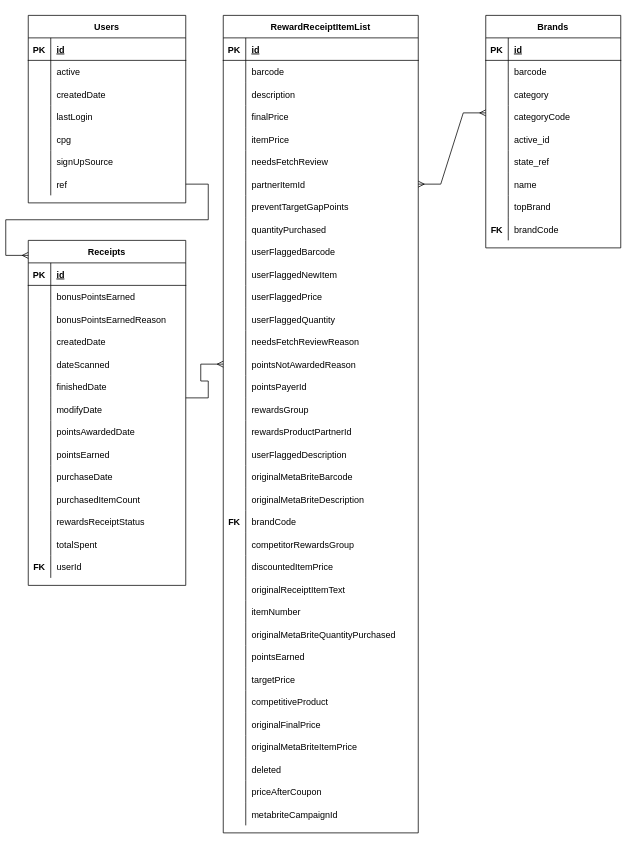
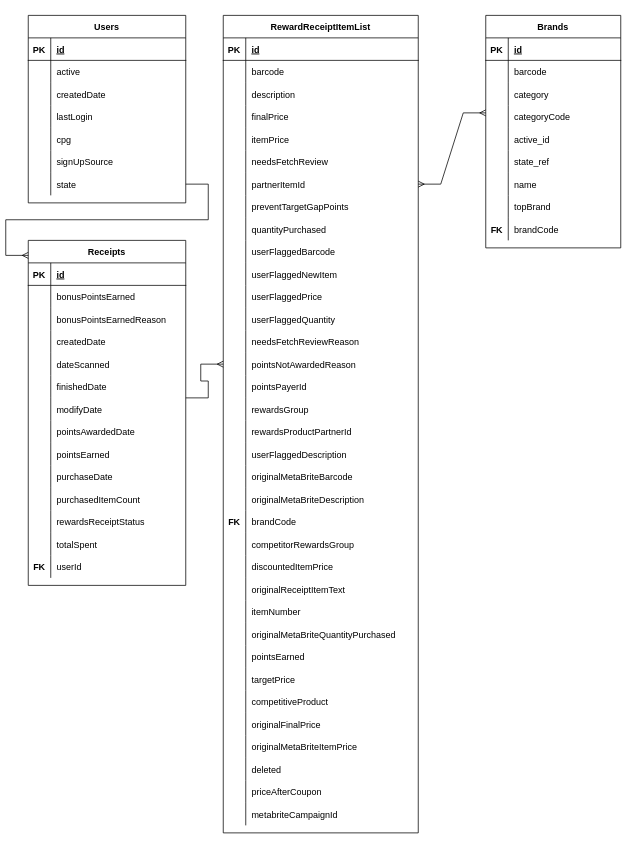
node "ref": label "ref" -> "state"
